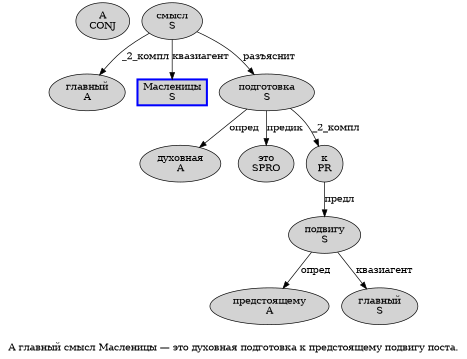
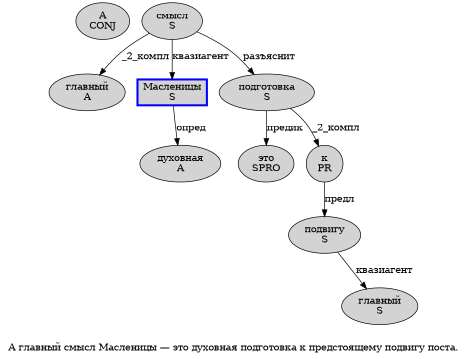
edge "подготовка S" -> "духовная A": now "Масленицы S" -> "духовная A"
node "предстоящему A": removed
